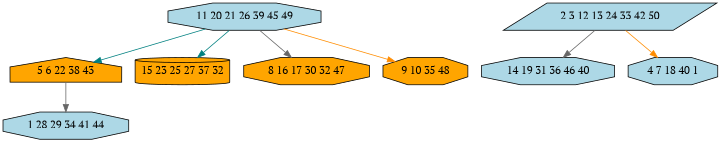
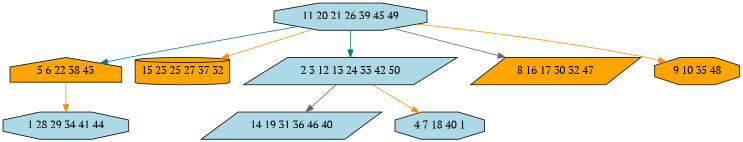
edge "11 20 21 26 39 45 49" -> "2 3 12 13 24 33 42 50": added
edge "11 20 21 26 39 45 49" -> "15 23 25 27 37 32": color teal -> darkorange
node "8 16 17 30 32 47": shape octagon -> parallelogram
node "14 19 31 36 46 40": shape octagon -> parallelogram
edge "5 6 22 38 43" -> "1 28 29 34 41 44": color gray40 -> darkorange
